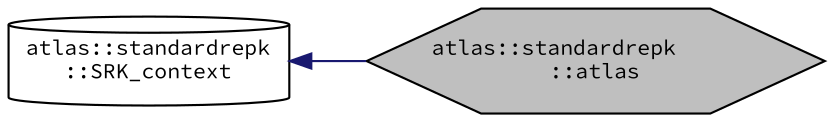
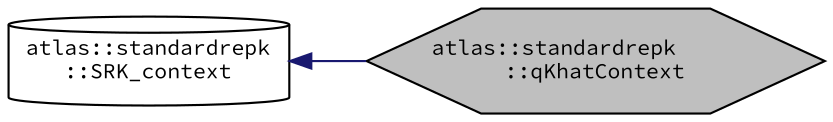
node "atlas::standardrepk ::atlas": label "atlas::standardrepk ::atlas" -> "atlas::standardrepk ::qKhatContext"
